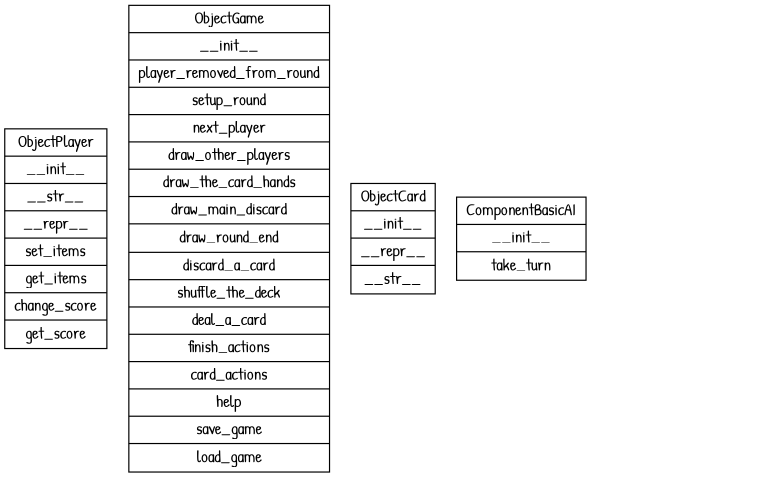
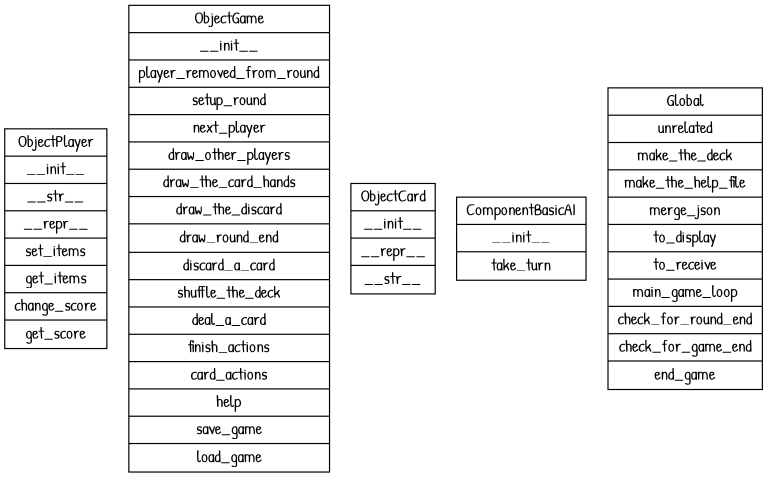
node "ObjectGame": text "draw_main_discard" -> "draw_the_discard"
node "Global": added
